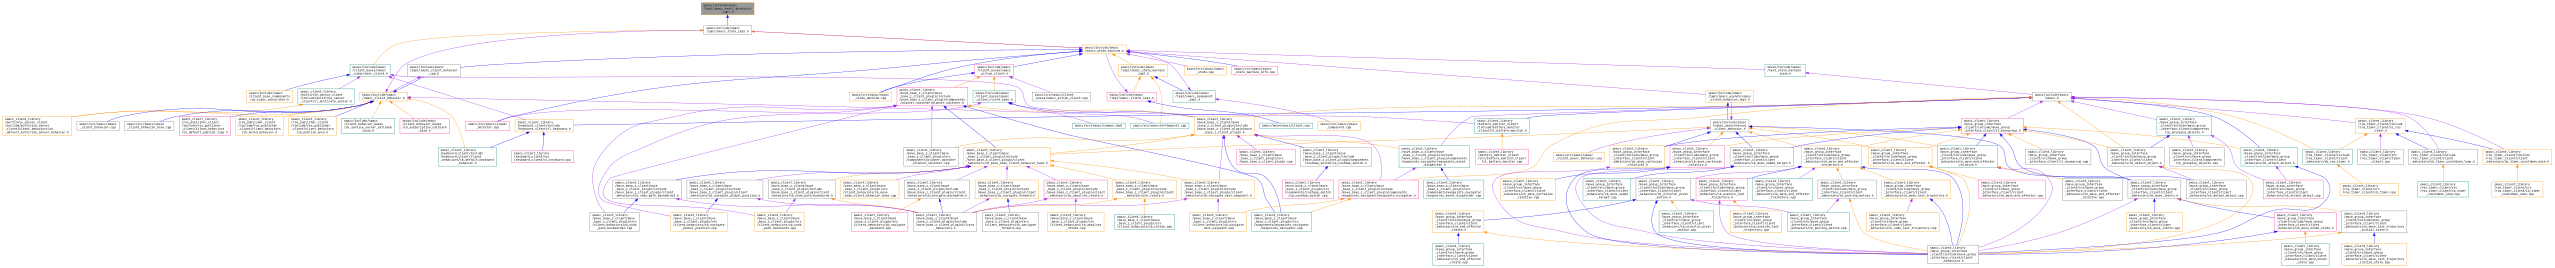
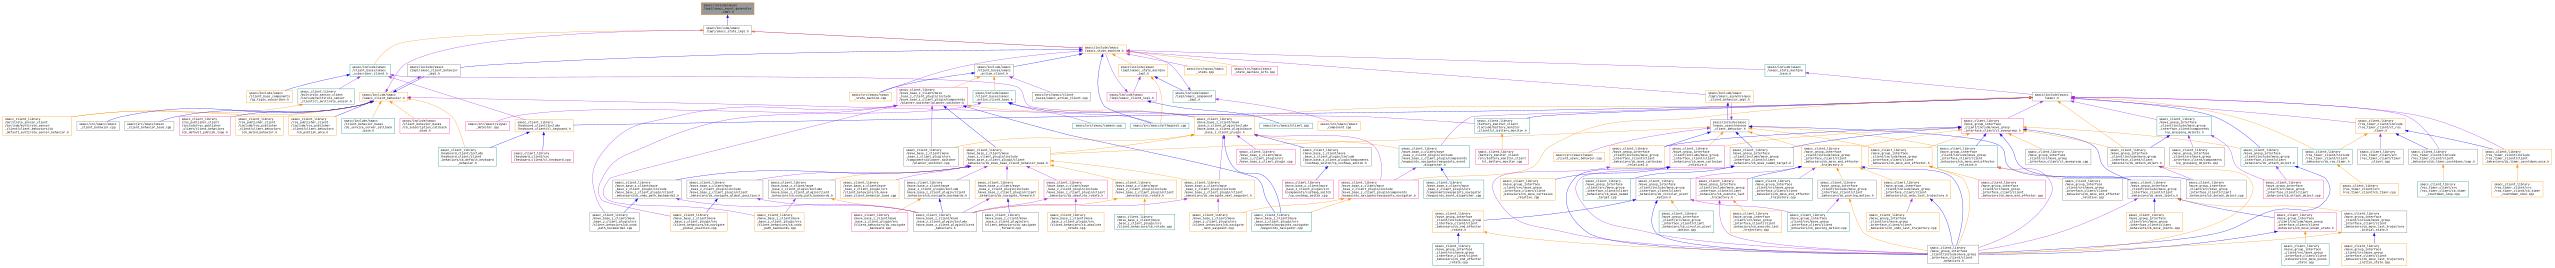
edge "smacc/src/smacc/smacc _state_machine_info.cpp" -> "smacc/include/smacc /smacc_state_machine.h": color blue -> darkorange
edge "smacc/src/smacc/smacc _state_machine.cpp" -> "smacc/include/smacc /smacc_state_machine.h": color blue -> purple
node "smacc/include/smacc /impl/smacc_client_behavior _cpp.h": label "smacc/include/smacc /impl/smacc_client_behavior _cpp.h" -> "smacc/include/smacc /impl/smacc_client_behavior _impl.h"
node "smacc/include/smacc /client_bases/smacc _action_client.h": color deeppink -> gray40
node "smacc/include/smacc /next_state_machine _base.h": label "smacc/include/smacc /next_state_machine _base.h" -> "smacc/include/smacc /smacc_state_machine _base.h"
edge "smacc/src/smacc/signal _detector.cpp" -> "smacc/include/smacc /smacc_state_machine.h": now "smacc/src/smacc/orthogonal.cpp" -> "smacc/include/smacc /smacc_state_machine.h"
edge "smacc/include/smacc /impl/smacc_client_impl.h" -> "smacc/include/smacc /impl/smacc_state_machine _impl.h": color darkorange -> purple
node "smacc/src/smacc/common.impl": label "smacc/src/smacc/common.impl" -> "smacc/src/smacc/common.cpp"
node "smacc/move/smacc/client.cpp": label "smacc/move/smacc/client.cpp" -> "smacc/src/smacc/client.cpp"
